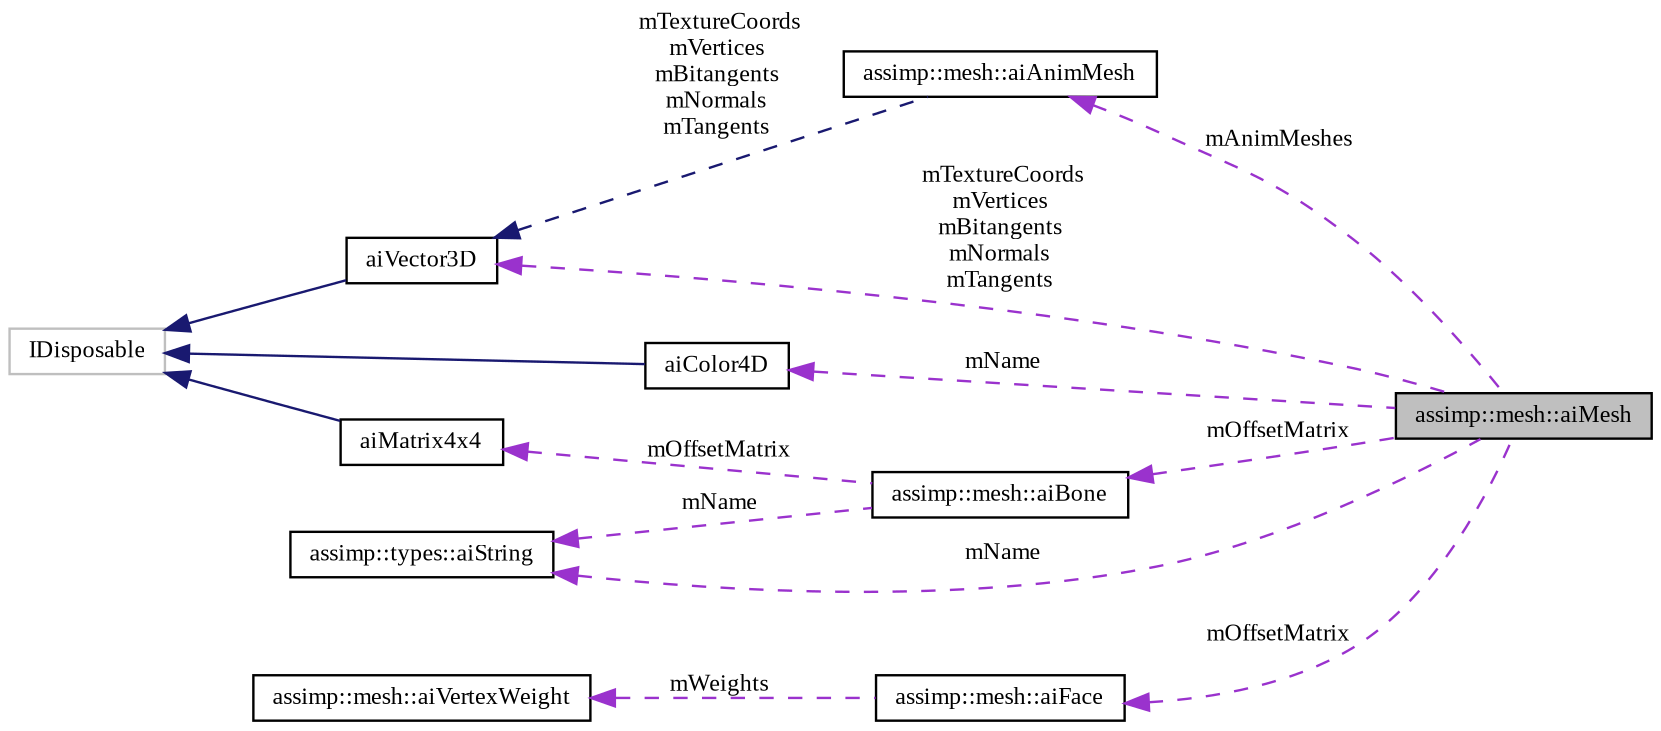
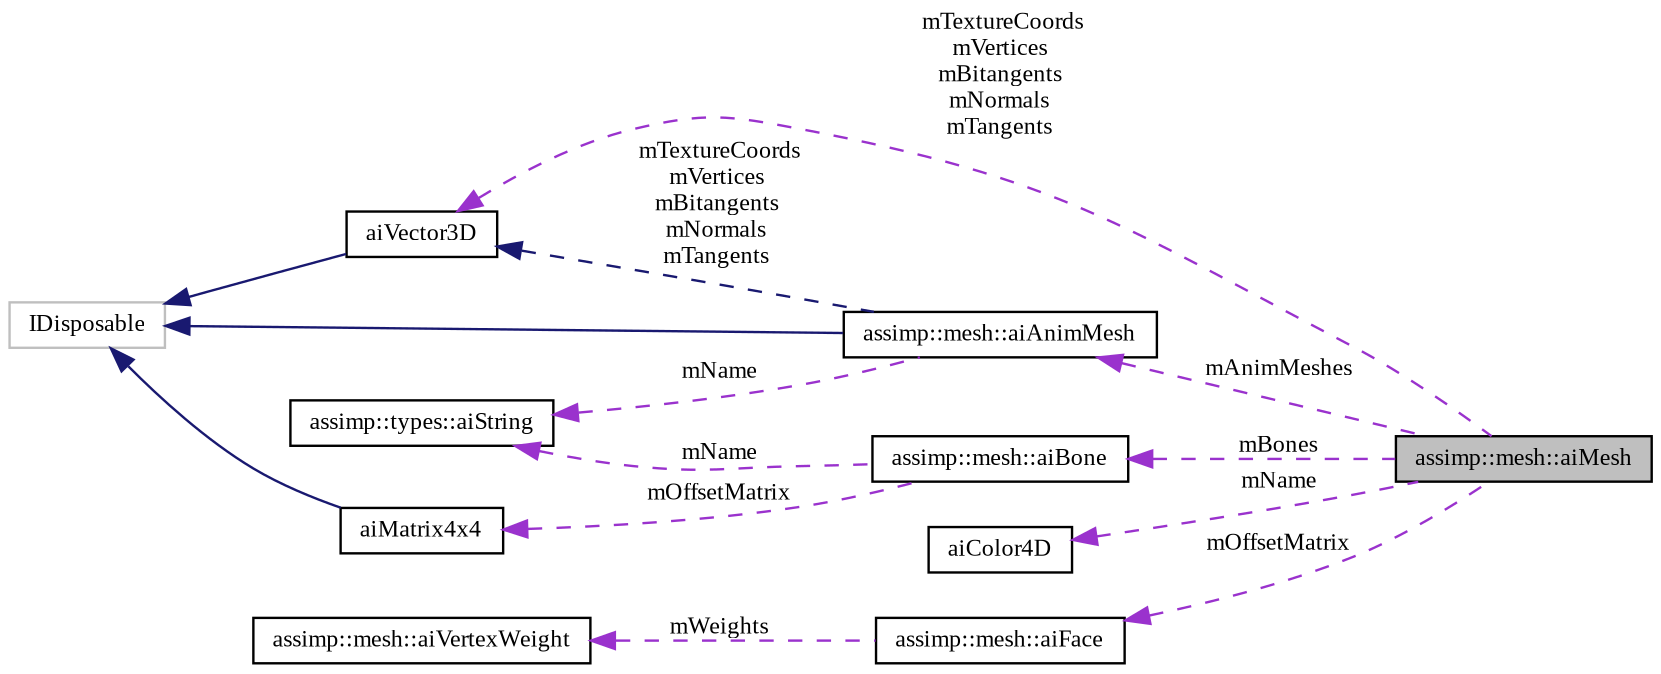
edge "aiColor4D" -> "IDisposable": now "assimp::mesh::aiAnimMesh" -> "IDisposable"
edge "assimp::mesh::aiMesh" -> "assimp::mesh::aiBone": label " mOffsetMatrix" -> " mBones"
edge "assimp::mesh::aiMesh" -> "assimp::types::aiString": now "assimp::mesh::aiAnimMesh" -> "assimp::types::aiString"
